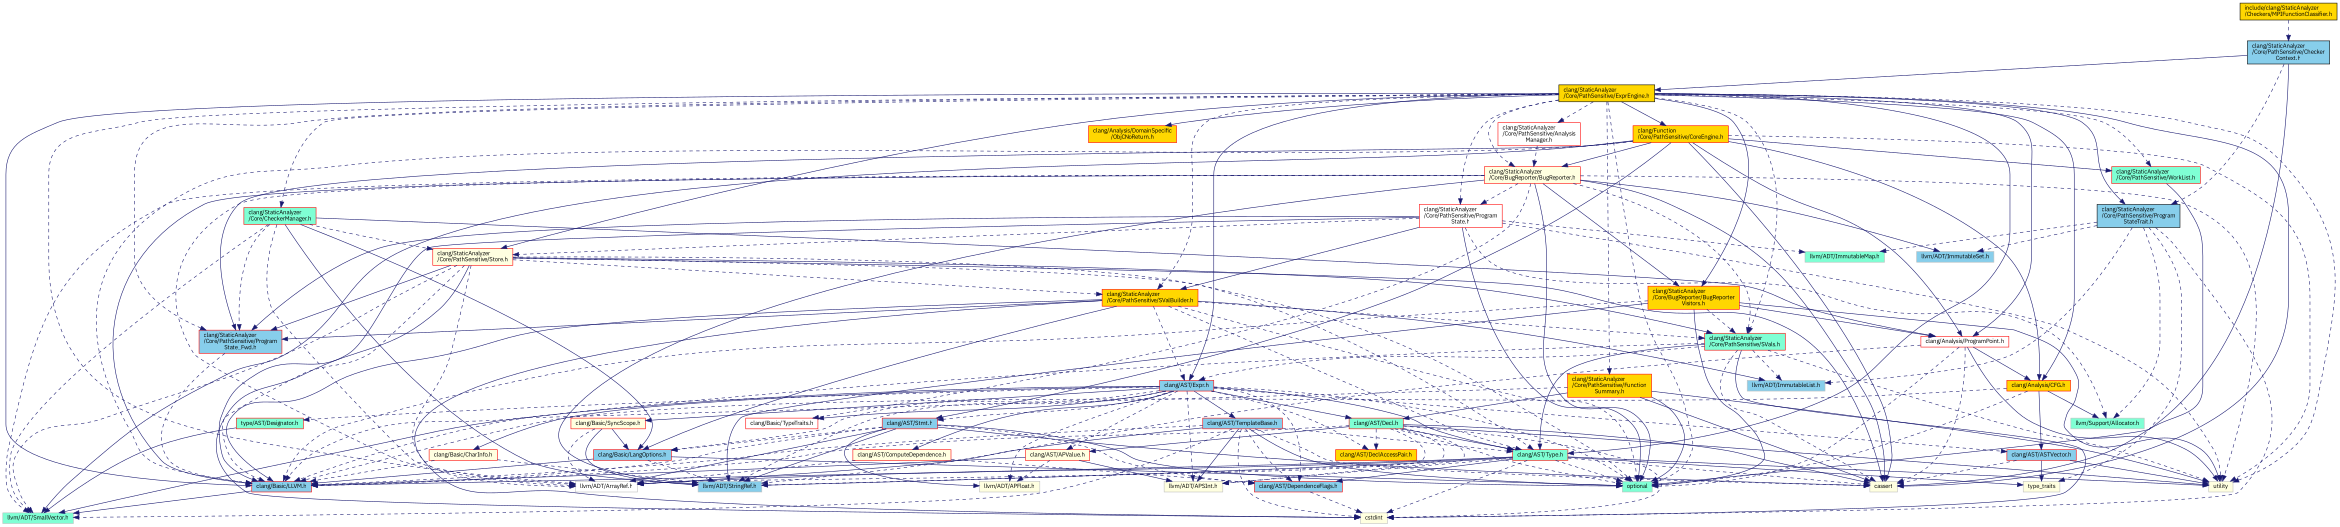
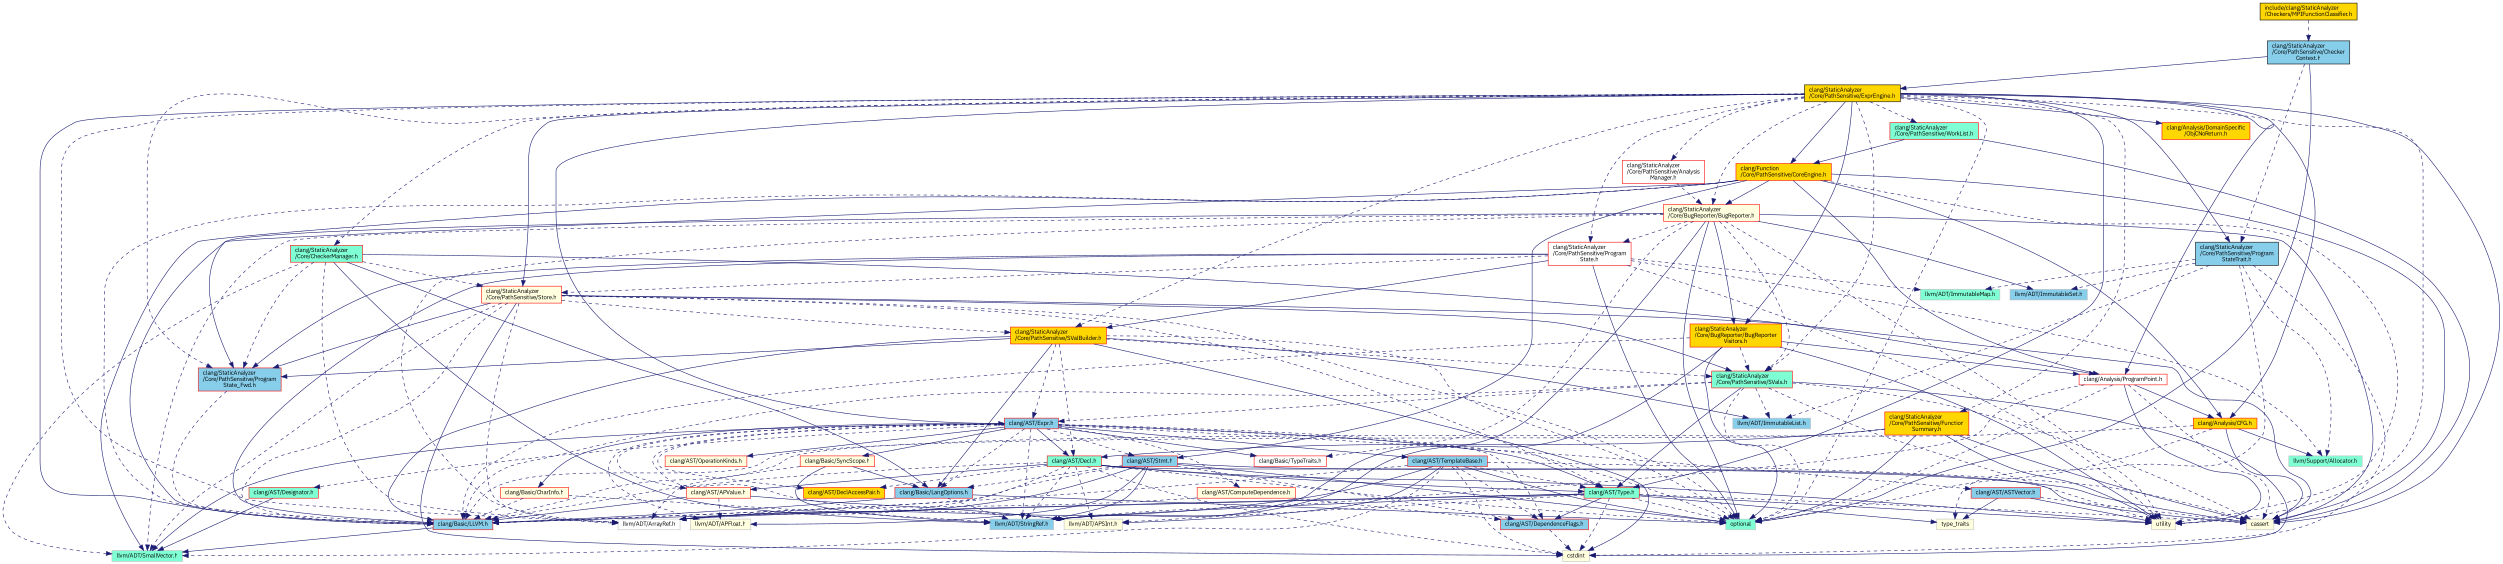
edge "clang/Function /Core/PathSensitive/CoreEngine.h" -> "clang/StaticAnalyzer /Core/PathSensitive/WorkList.h": reversed
edge "clang/StaticAnalyzer /Core/PathSensitive/SValBuilder.h" -> "clang/AST/Type.h": now "clang/StaticAnalyzer /Core/PathSensitive/SValBuilder.h" -> "clang/AST/Decl.h"
edge "clang/Analysis/CFG.h" -> "clang/AST/ASTVector.h": now "clang/Analysis/CFG.h" -> "cassert"
edge "clang/AST/Expr.h" -> "clang/AST/ComputeDependence.h": style solid -> dashed
node "type/AST/Designator.h": label "type/AST/Designator.h" -> "clang/AST/Designator.h"
edge "clang/StaticAnalyzer /Core/PathSensitive/SVals.h" -> "optional": added
node "clang/AST/OperationKinds.h": added
